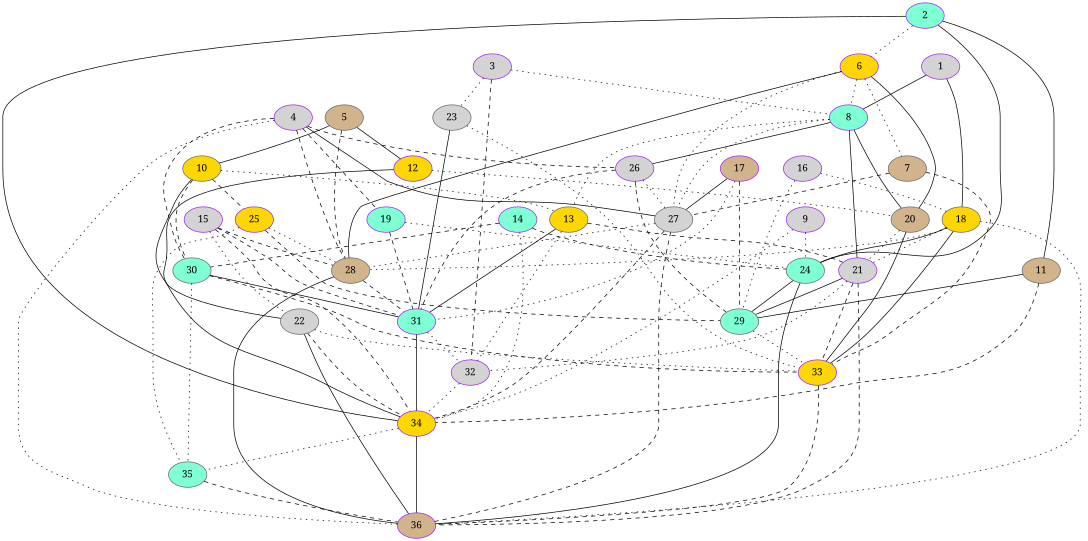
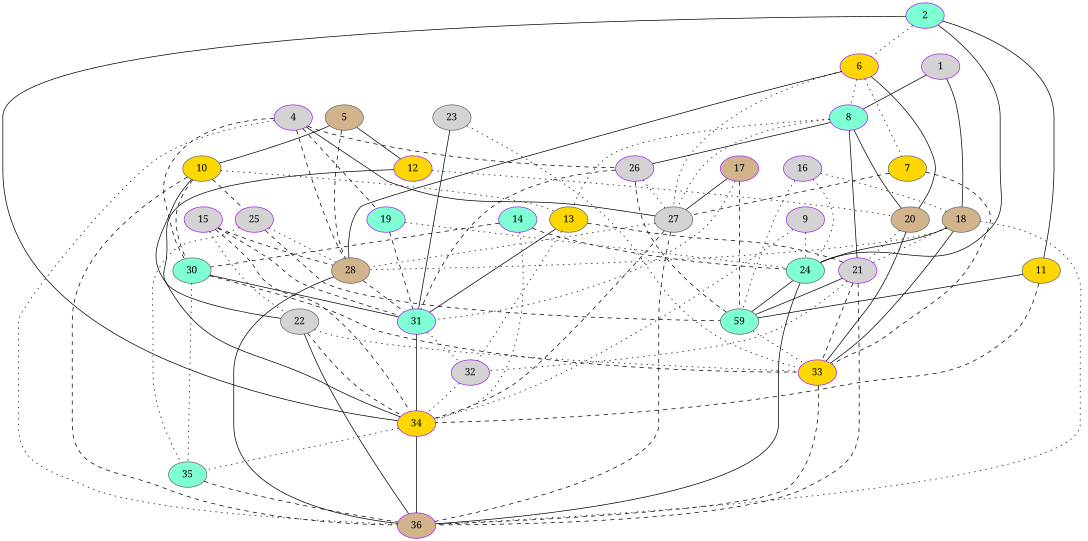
node "3": removed
node "7": fillcolor tan -> gold
edge "16" -- "24": added
node "25": fillcolor gold -> lightgrey
node "18": fillcolor gold -> tan
node "11": fillcolor tan -> gold
node "29": label "29" -> "59"
edge "10" -- "36": added
